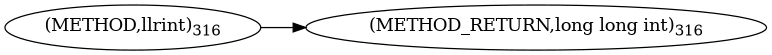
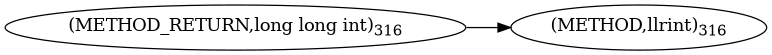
edge "(METHOD,llrint)" -> "(METHOD_RETURN,long long int)": reversed
